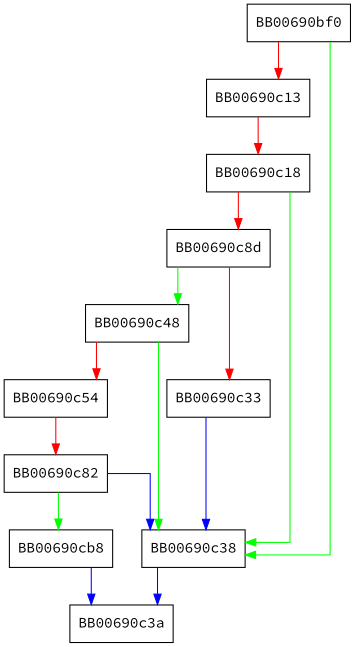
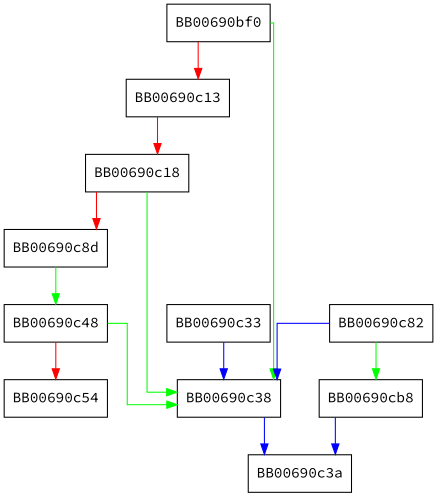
edge "BB00690c8d" -> "BB00690c33": removed
edge "BB00690c54" -> "BB00690c82": removed
